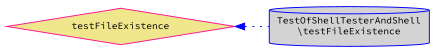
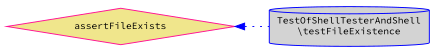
node "testFileExistence": label "testFileExistence" -> "assertFileExists"
